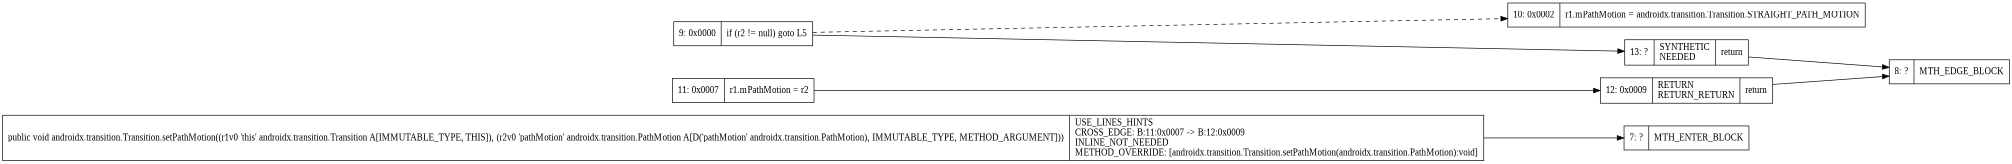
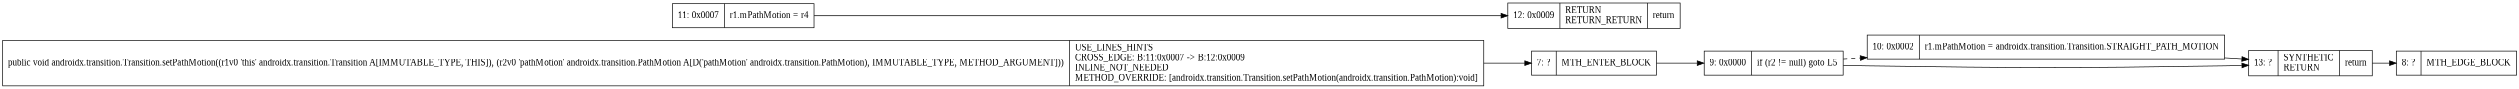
node "13: ?": text "NEEDED" -> "RETURN"
edge "10: 0x0002" -> "13: ?": added
edge "7: ?" -> "9: 0x0000": added
edge "12: 0x0009" -> "8: ?": removed
node "11: 0x0007": text "r1.mPathMotion = r2" -> "r1.mPathMotion = r4"
